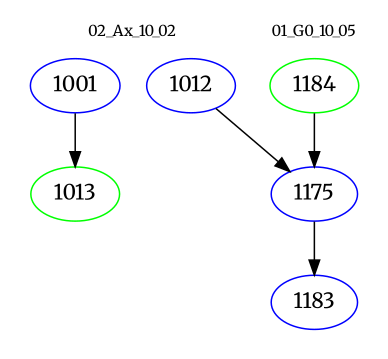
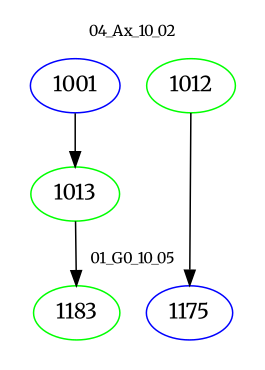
cluster "02_Ax_10_02": label "02_Ax_10_02" -> "04_Ax_10_02"
node "1012": color blue -> green
node "1184": removed
edge "1175" -> "1183": now "1013" -> "1183"
node "1183": color blue -> green
